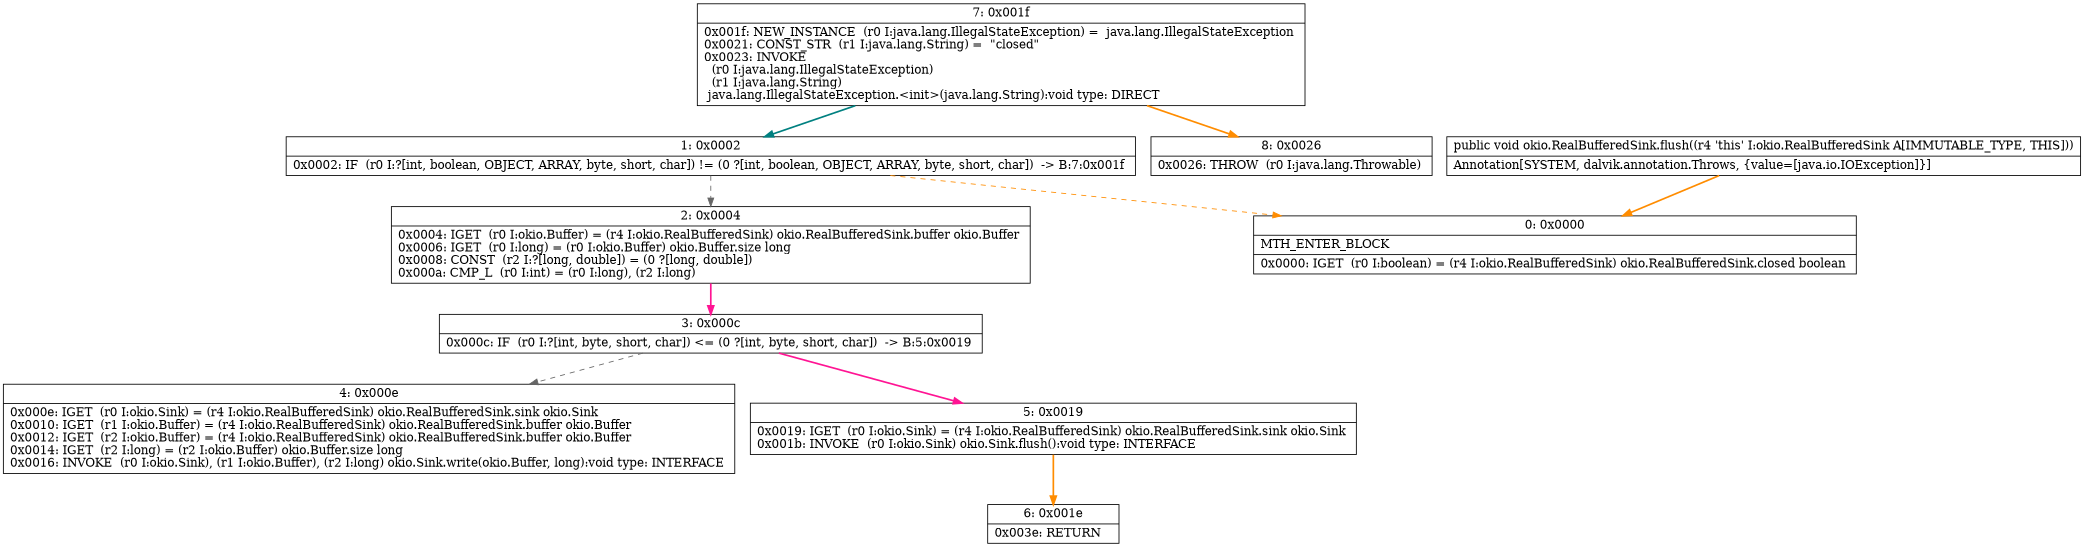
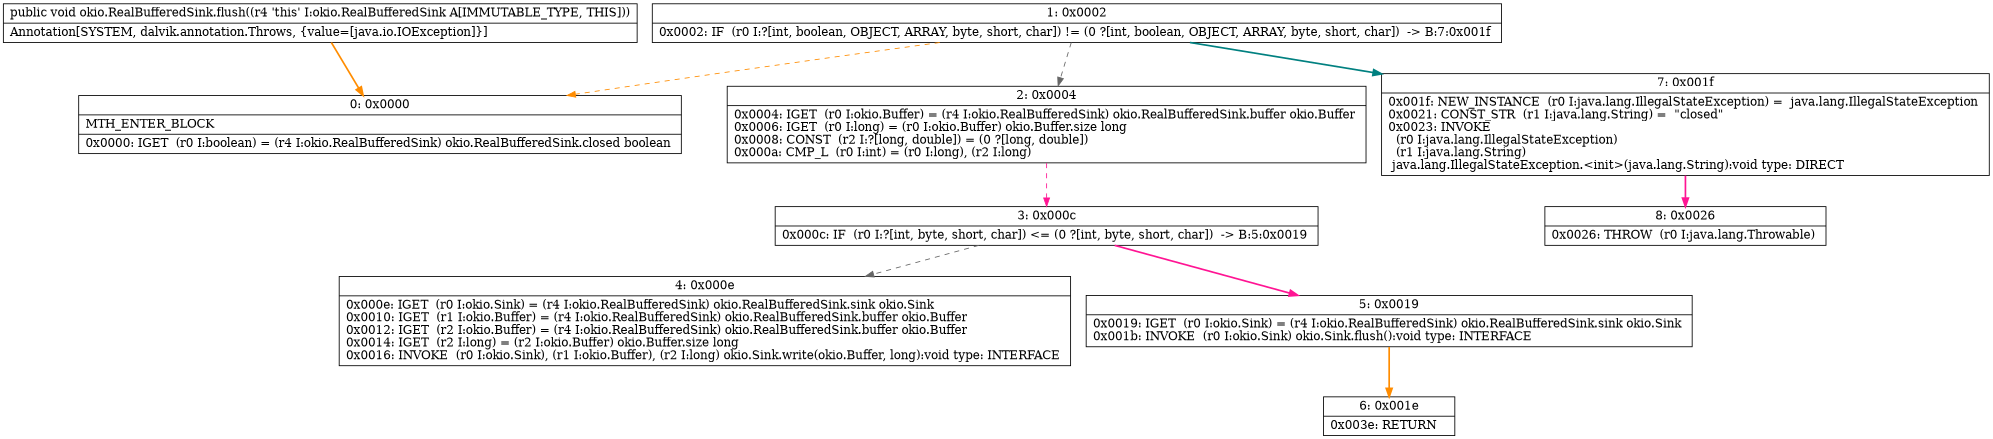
edge "7: 0x001f" -> "1: 0x0002": reversed
edge "7: 0x001f" -> "8: 0x0026": color darkorange -> deeppink
edge "2: 0x0004" -> "3: 0x000c": style bold -> dashed
